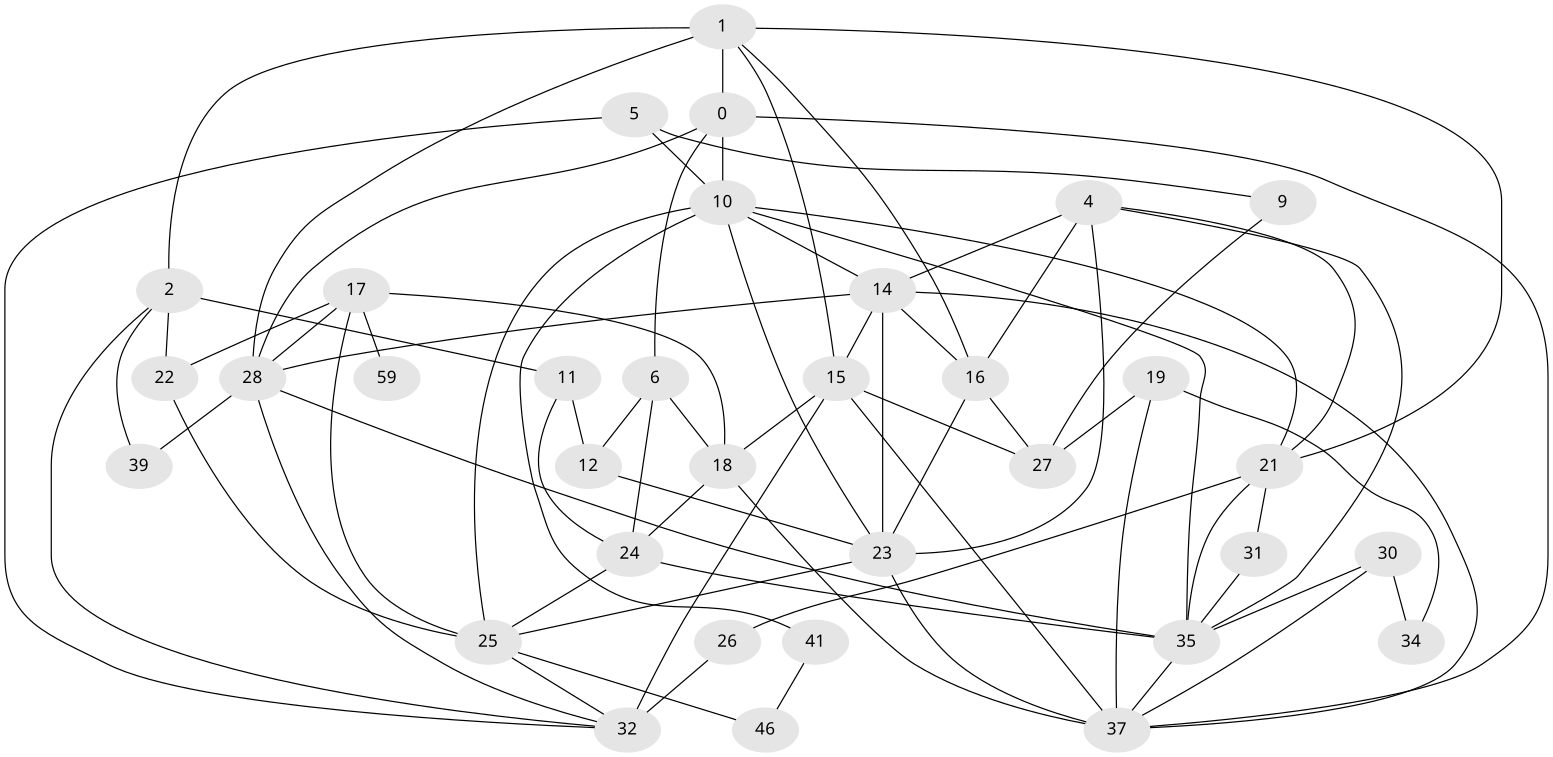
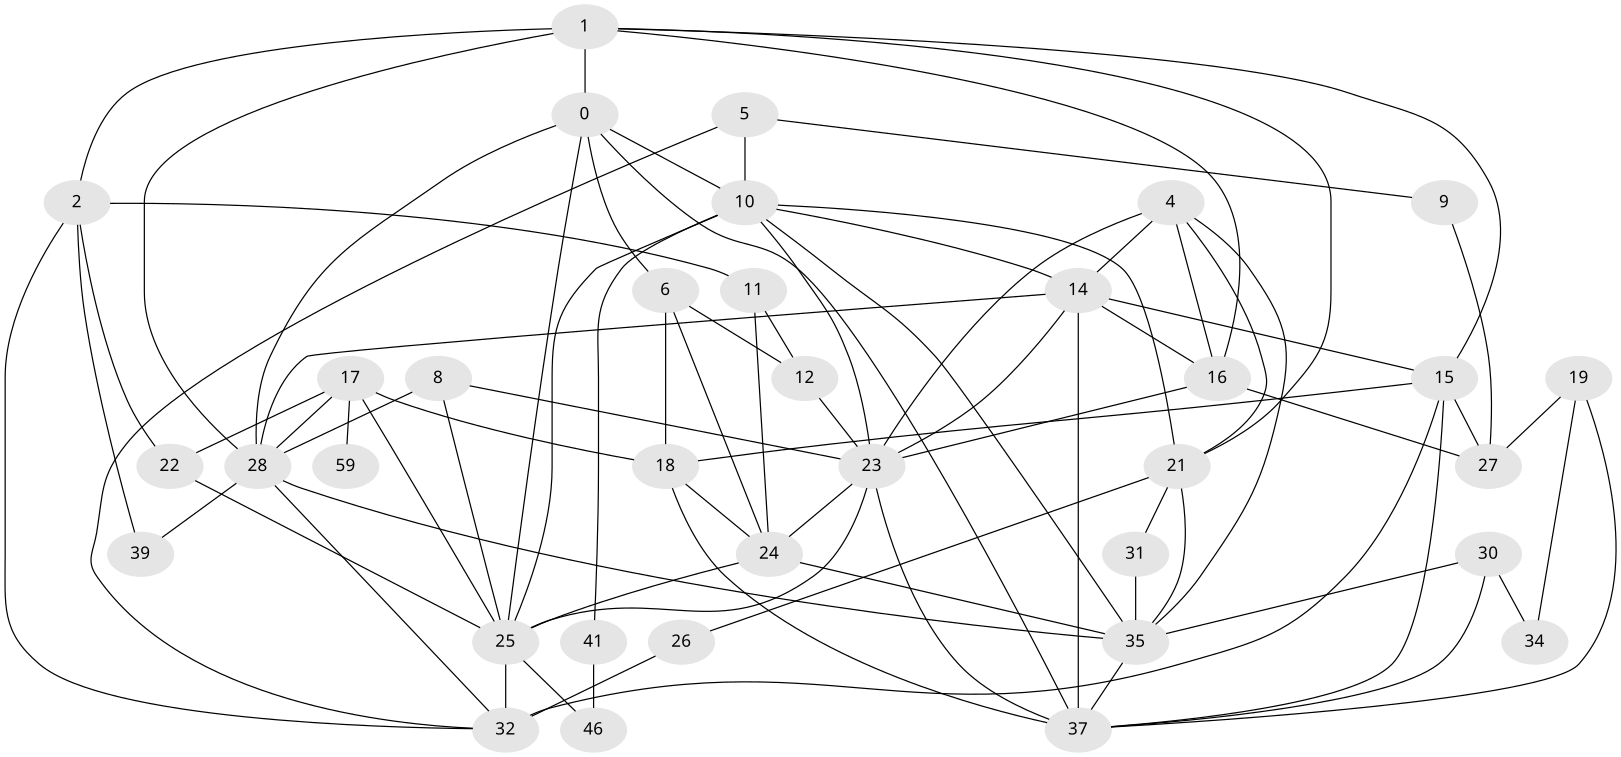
node "8": added
edge "0" -- "25": added
edge "23" -- "24": added
